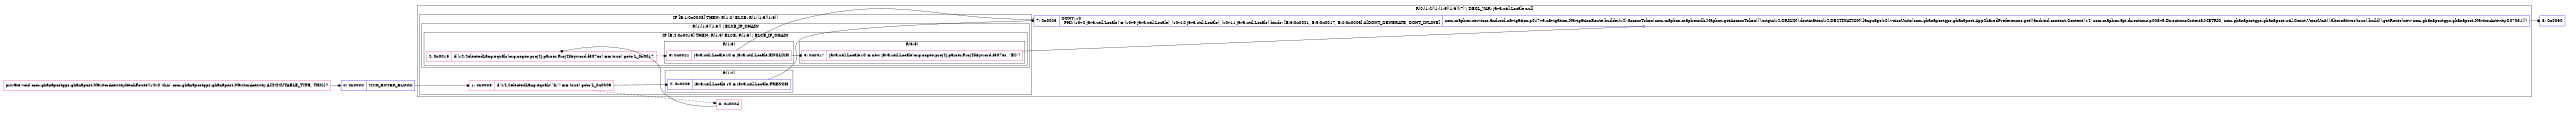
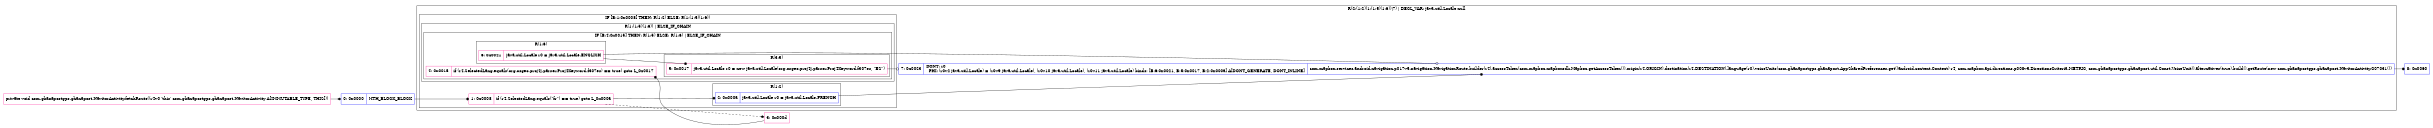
edge "4: 0x0015" -> "6: 0x0021": removed
node "0: 0x0000": text "MTH_ENTER_BLOCK" -> "MTH_BLOCK_BLOCK"
